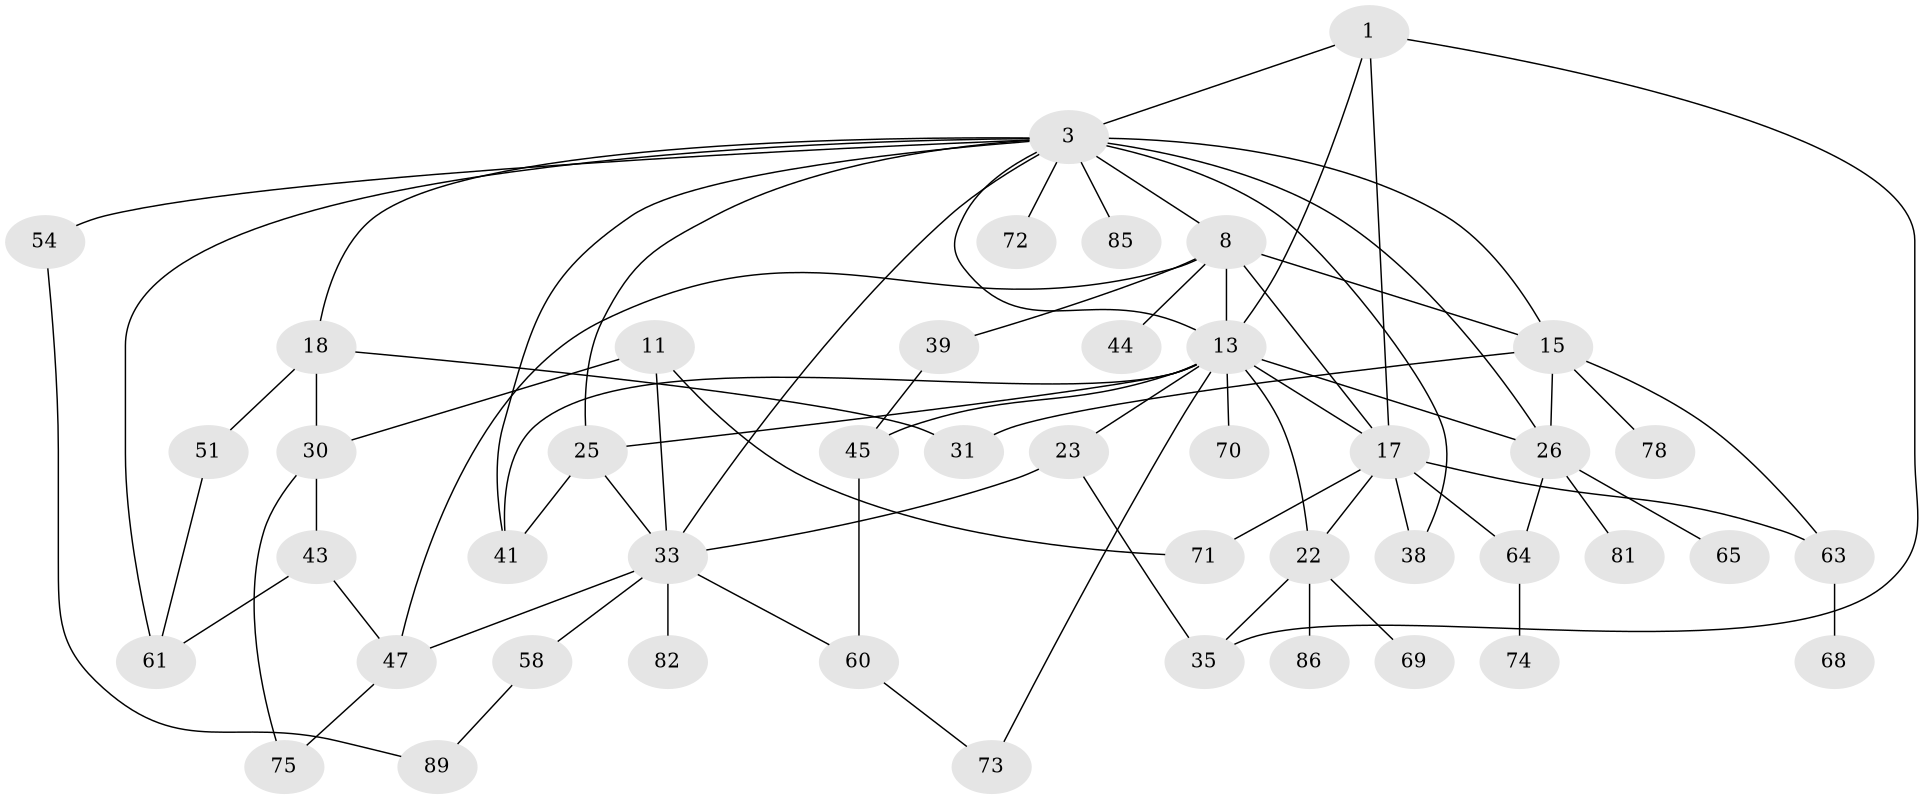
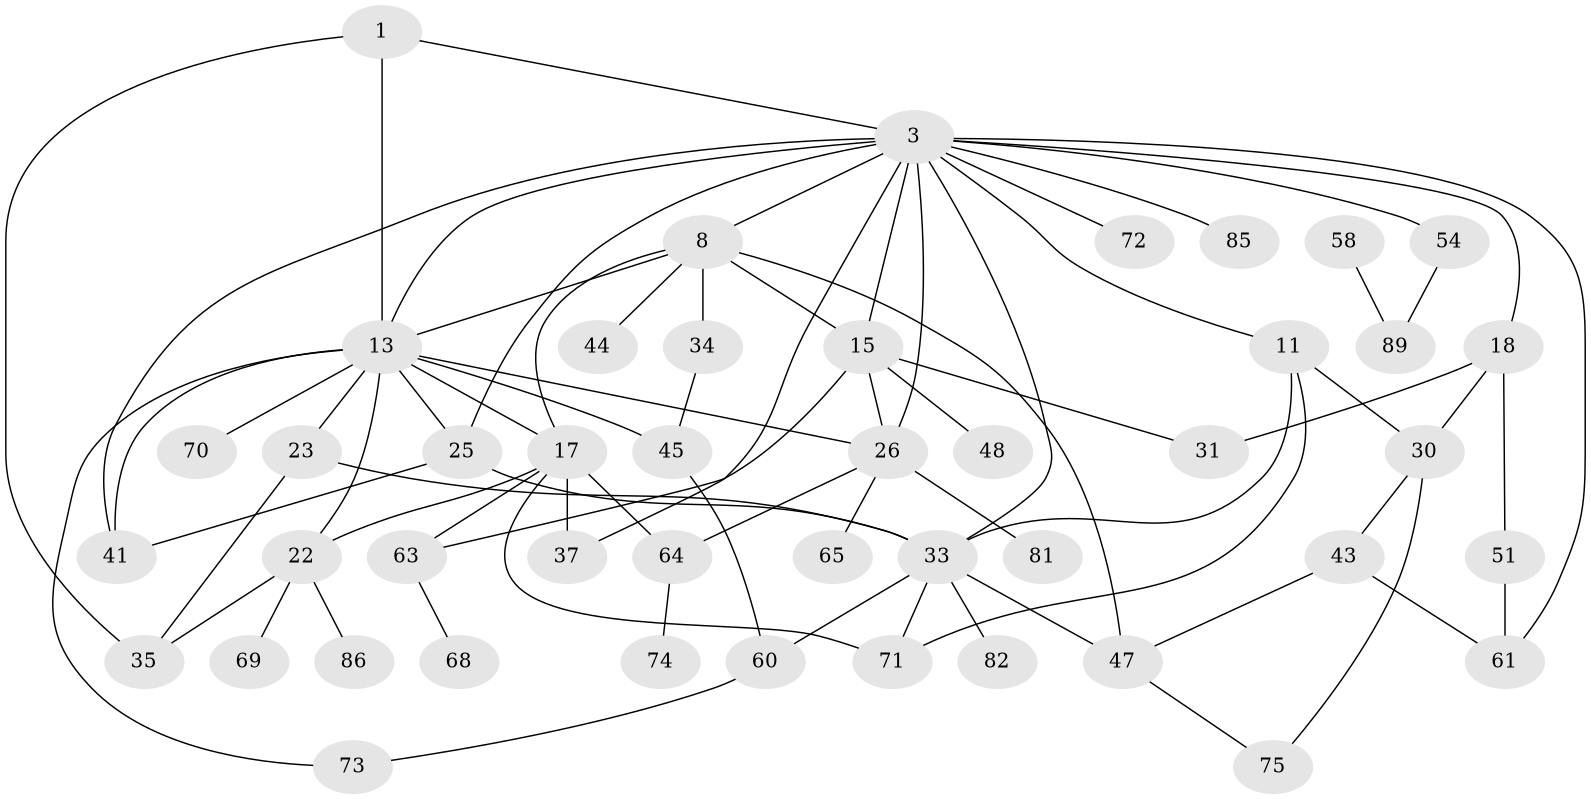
edge "1" -- "17": removed
edge "3" -- "11": added
node "39": label "39" -> "34"
node "78": label "78" -> "48"
node "38": label "38" -> "37"
edge "33" -- "58": now "33" -- "71"
